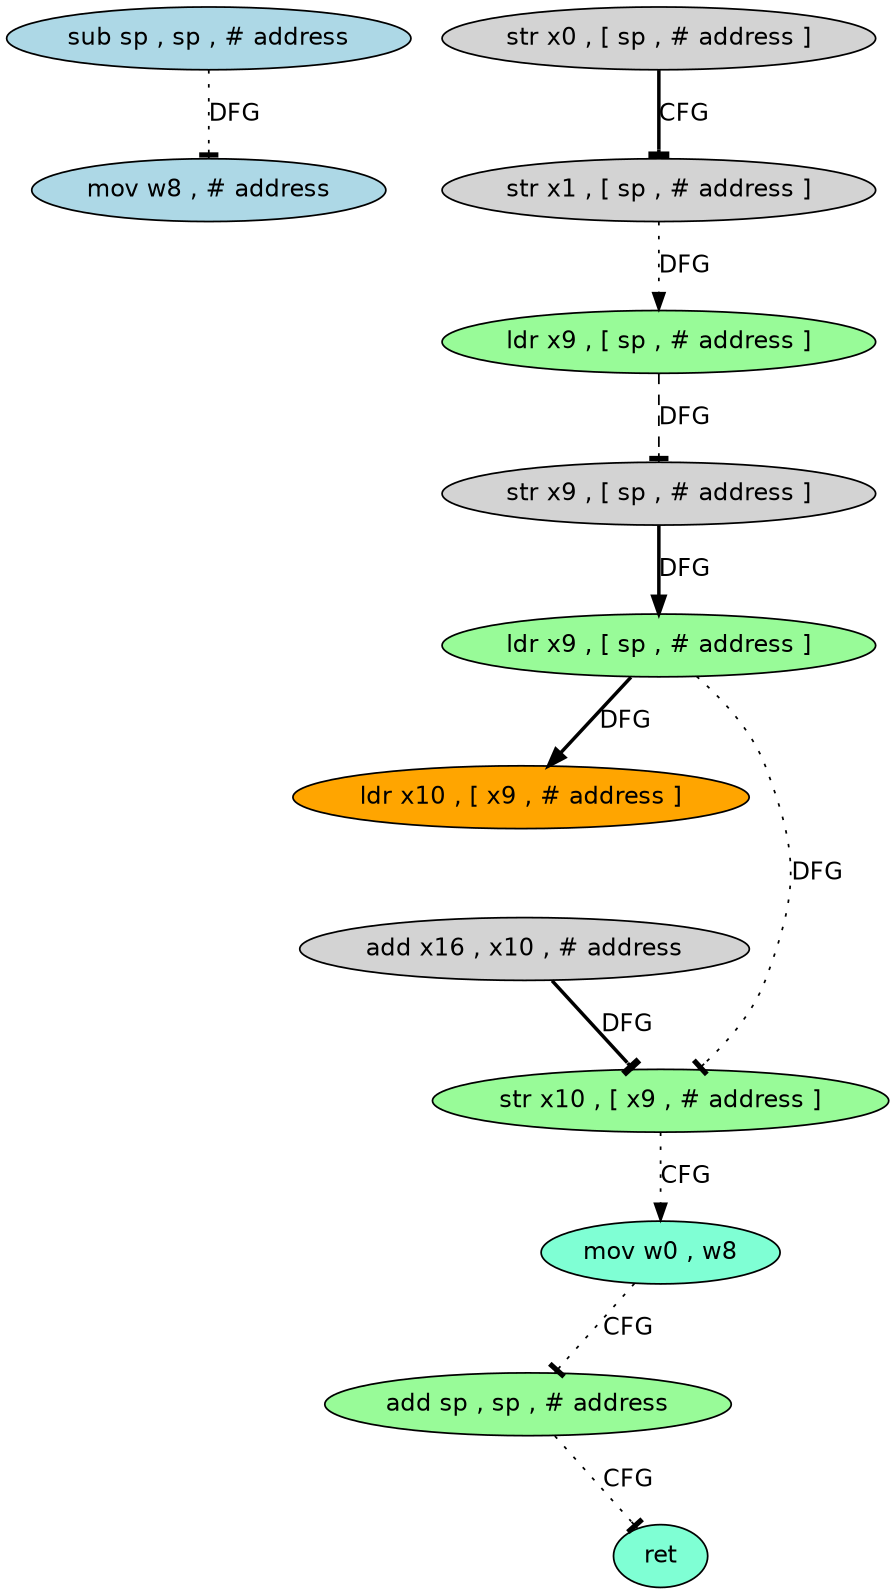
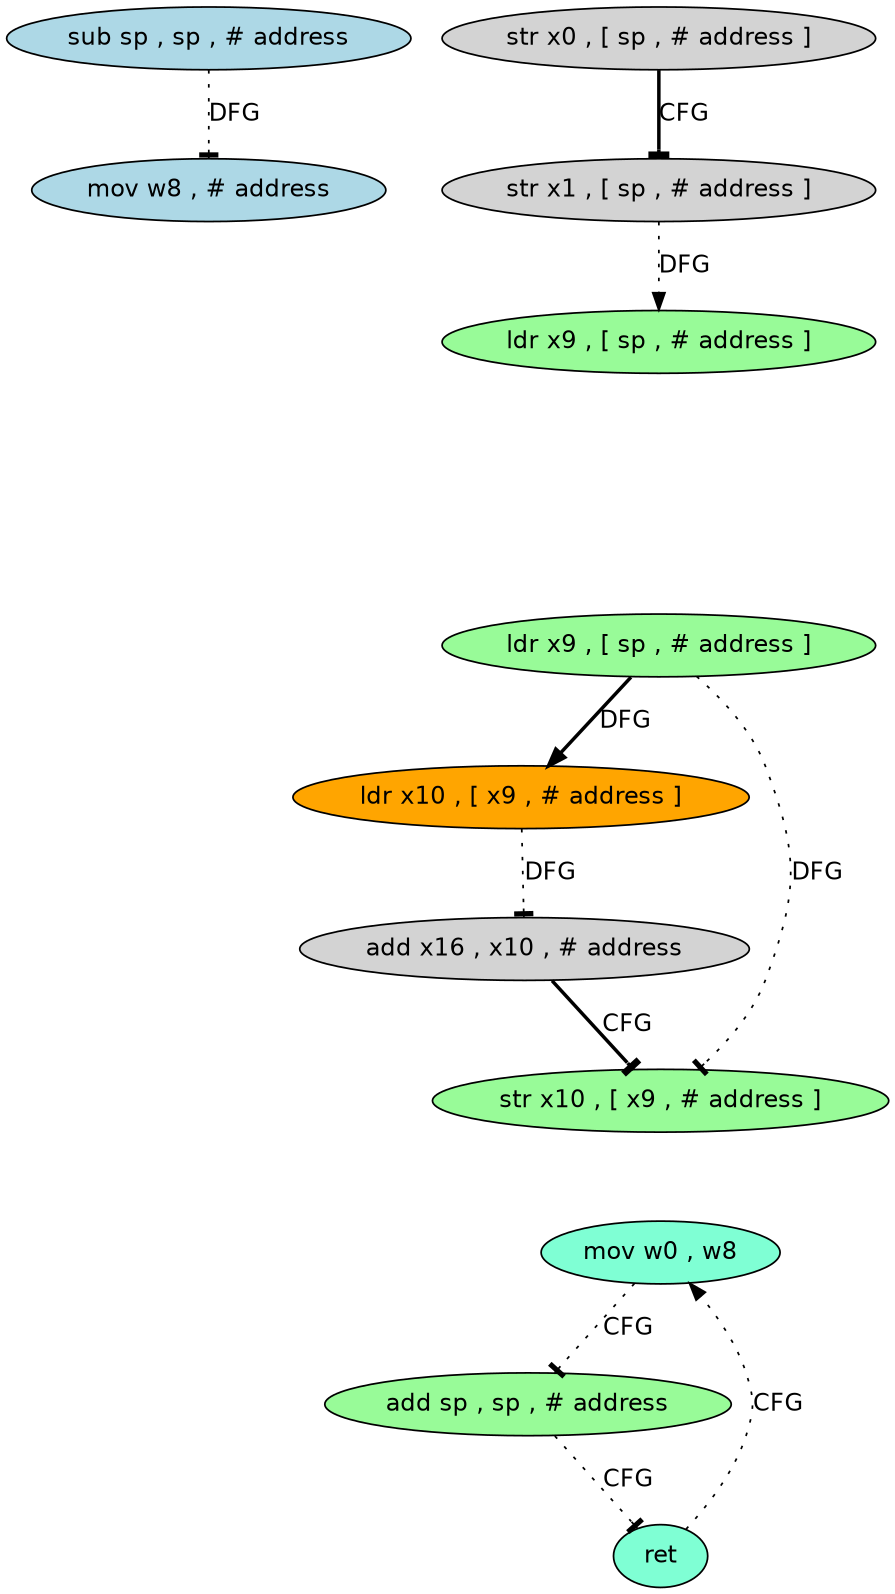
node "str x9 , [ sp , # address ]": removed
edge "ldr x10 , [ x9 , # address ]" -> "add x16 , x10 , # address": added, label "DFG"
edge "add x16 , x10 , # address" -> "str x10 , [ x9 , # address ]": label "DFG" -> "CFG"
edge "str x10 , [ x9 , # address ]" -> "mov w0 , w8": now "ret" -> "mov w0 , w8"
